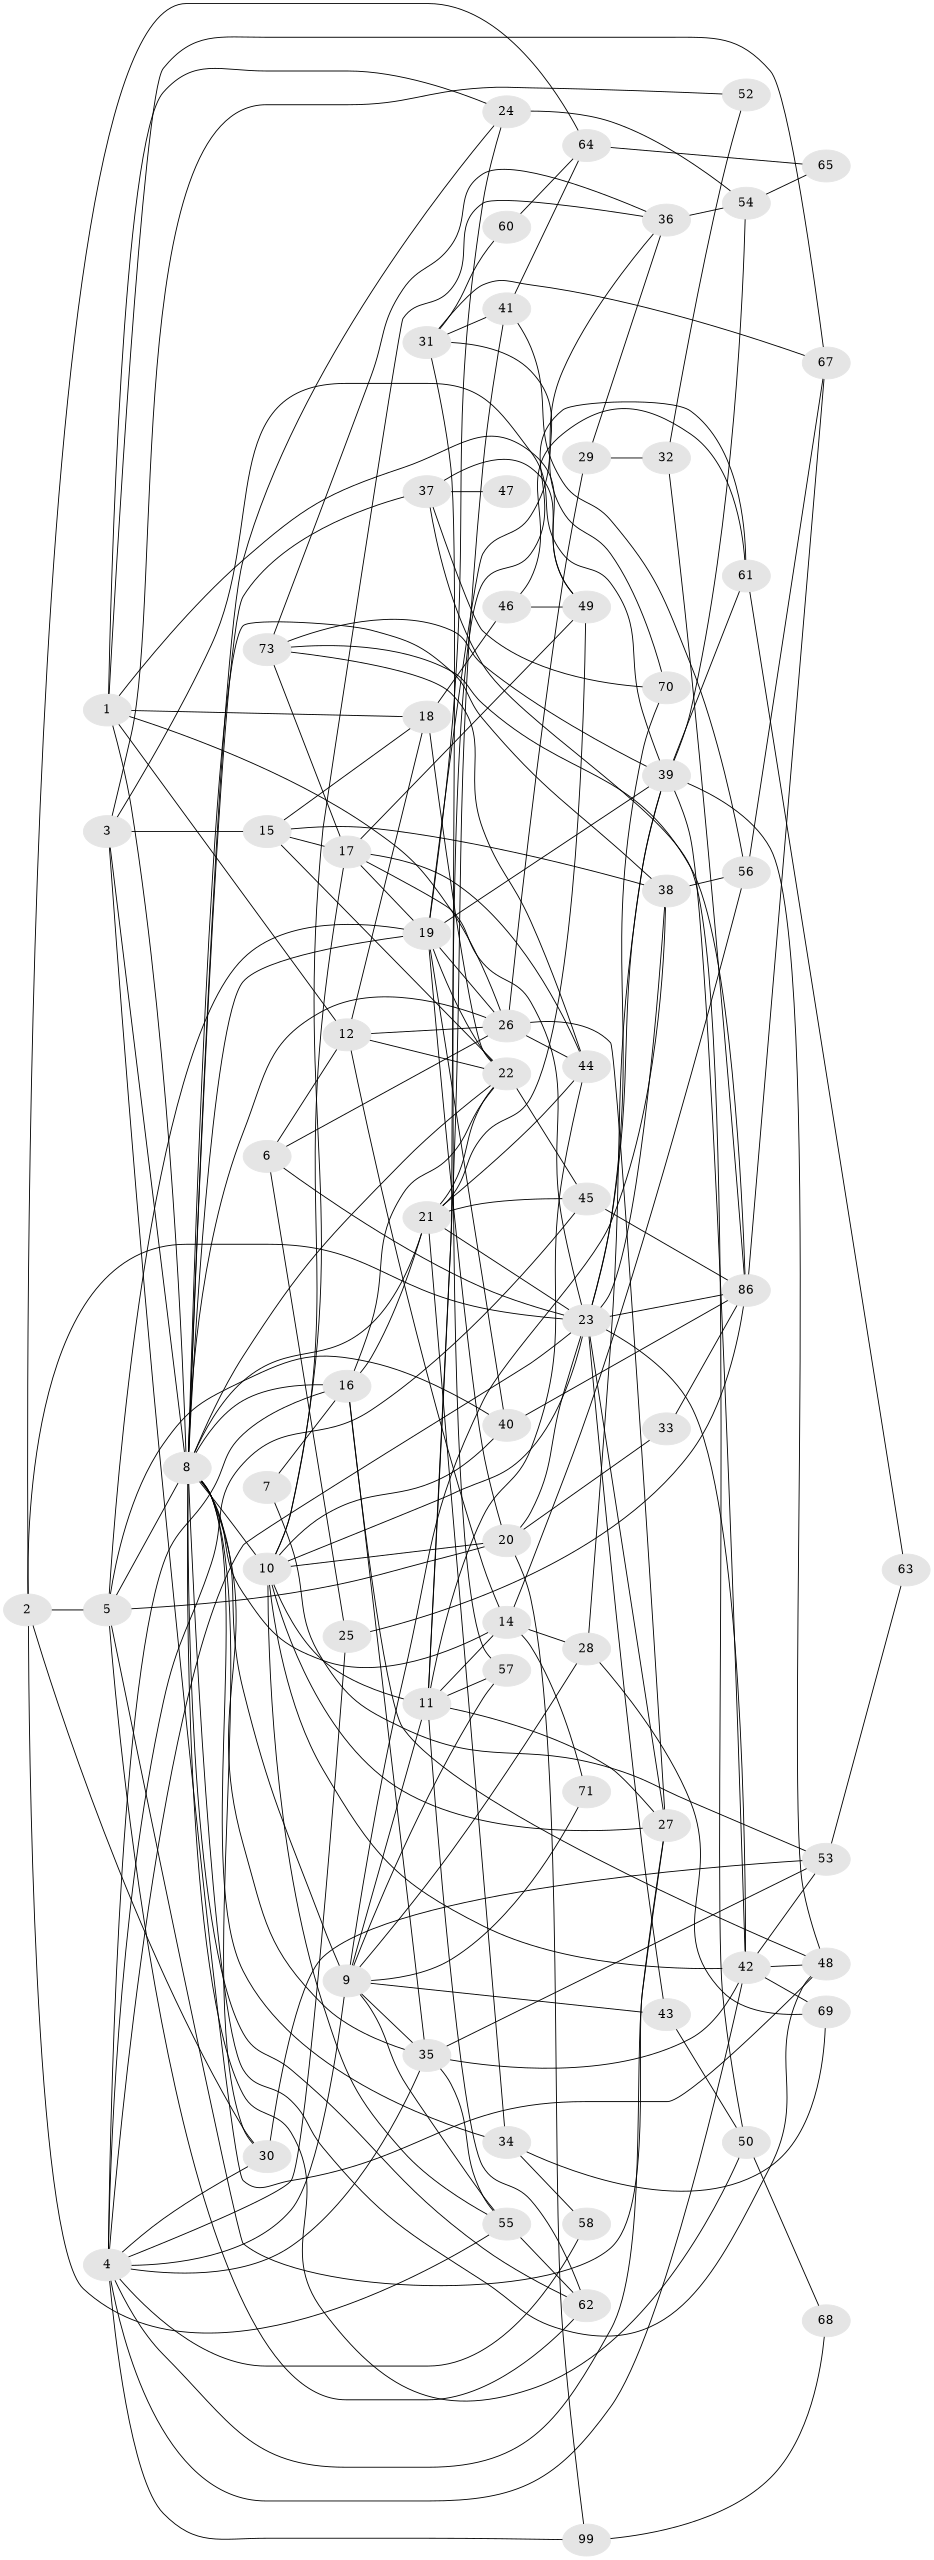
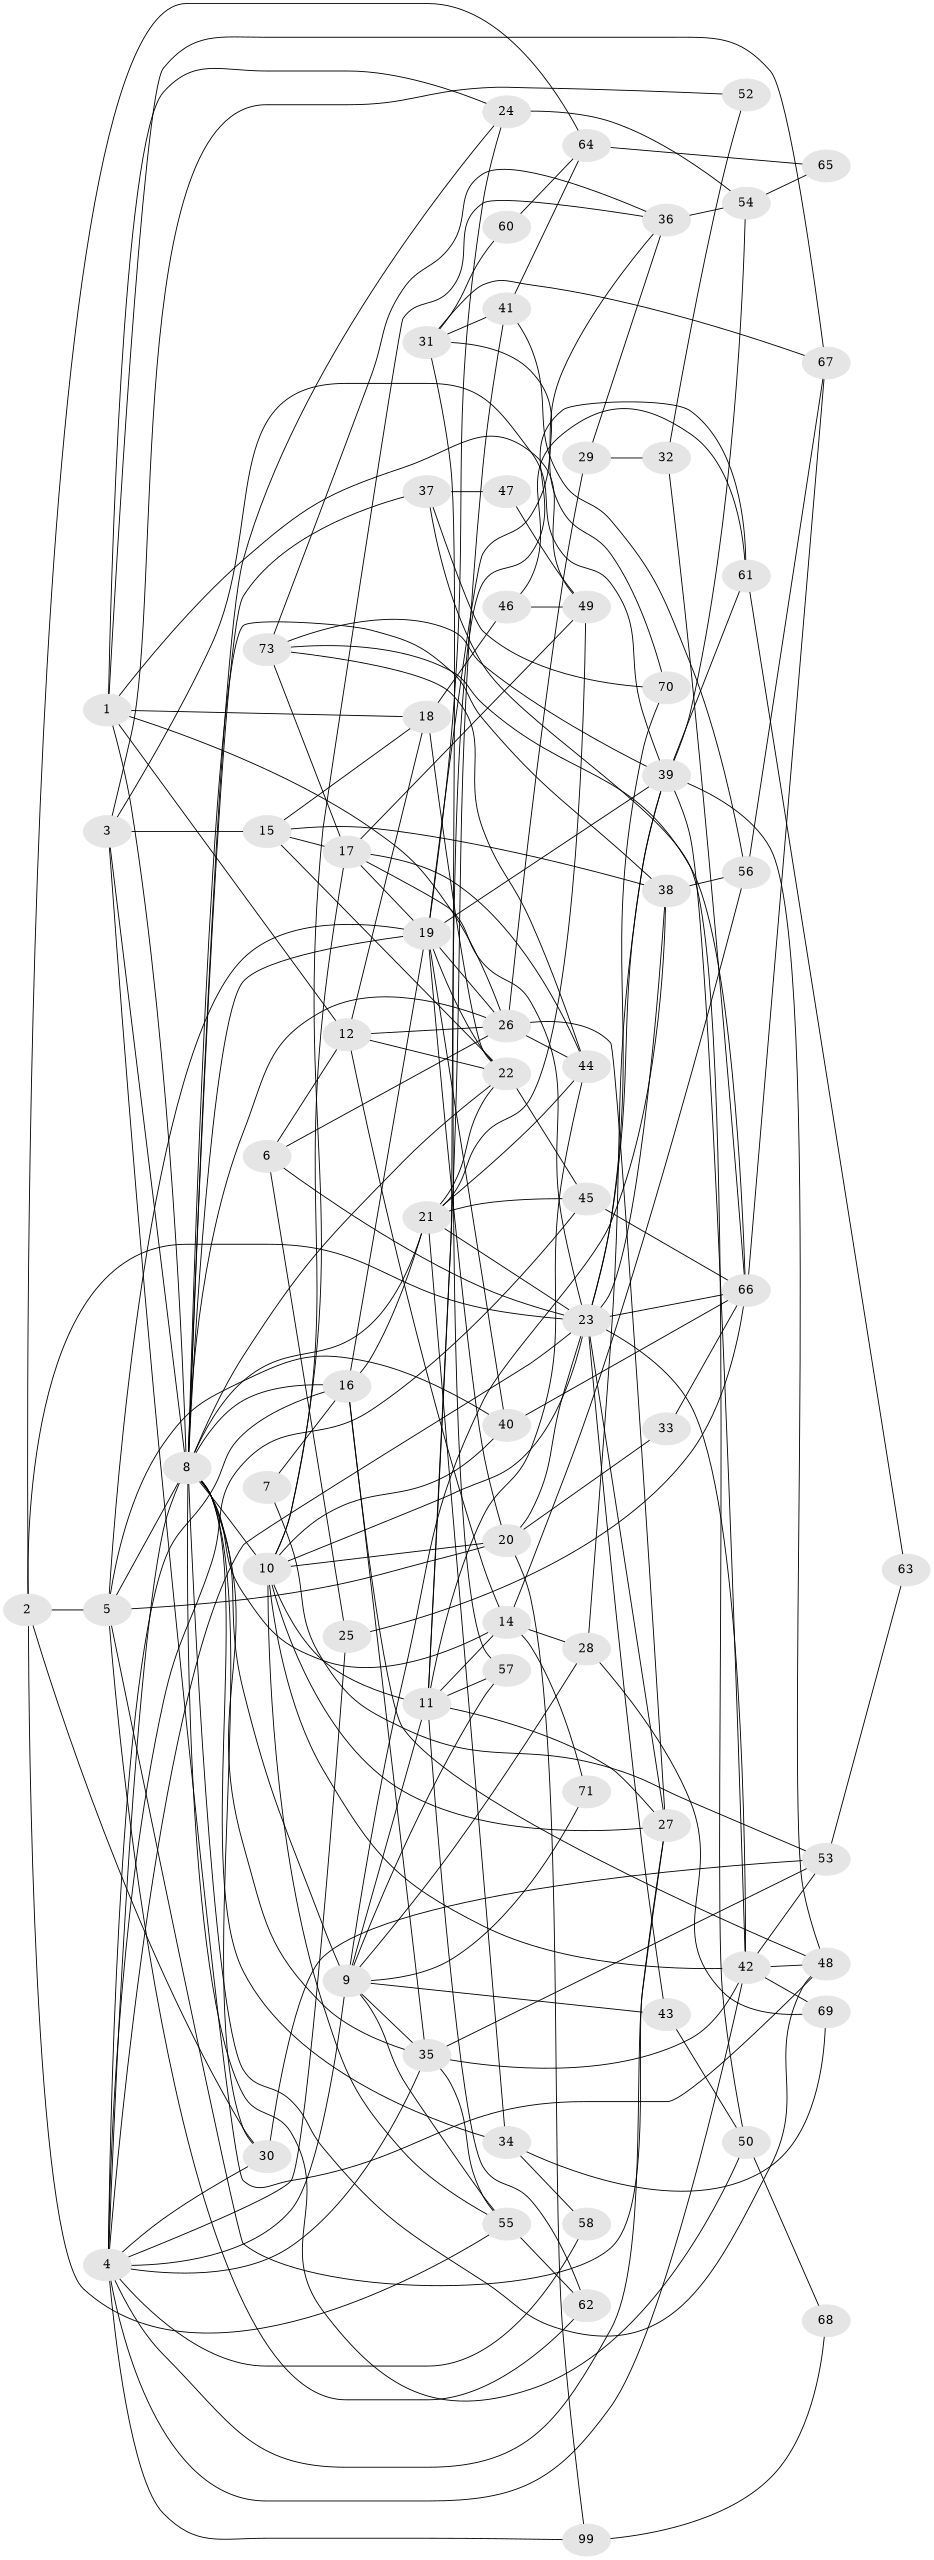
edge "37" -- "49": now "47" -- "49"
edge "22" -- "16": now "19" -- "16"
node "86": label "86" -> "66"
edge "8" -- "62": now "8" -- "4"
